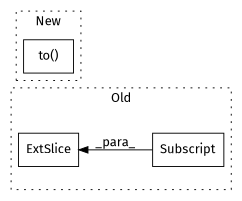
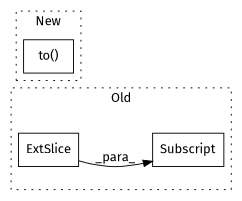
edge "Subscript" -> "ExtSlice": reversed
